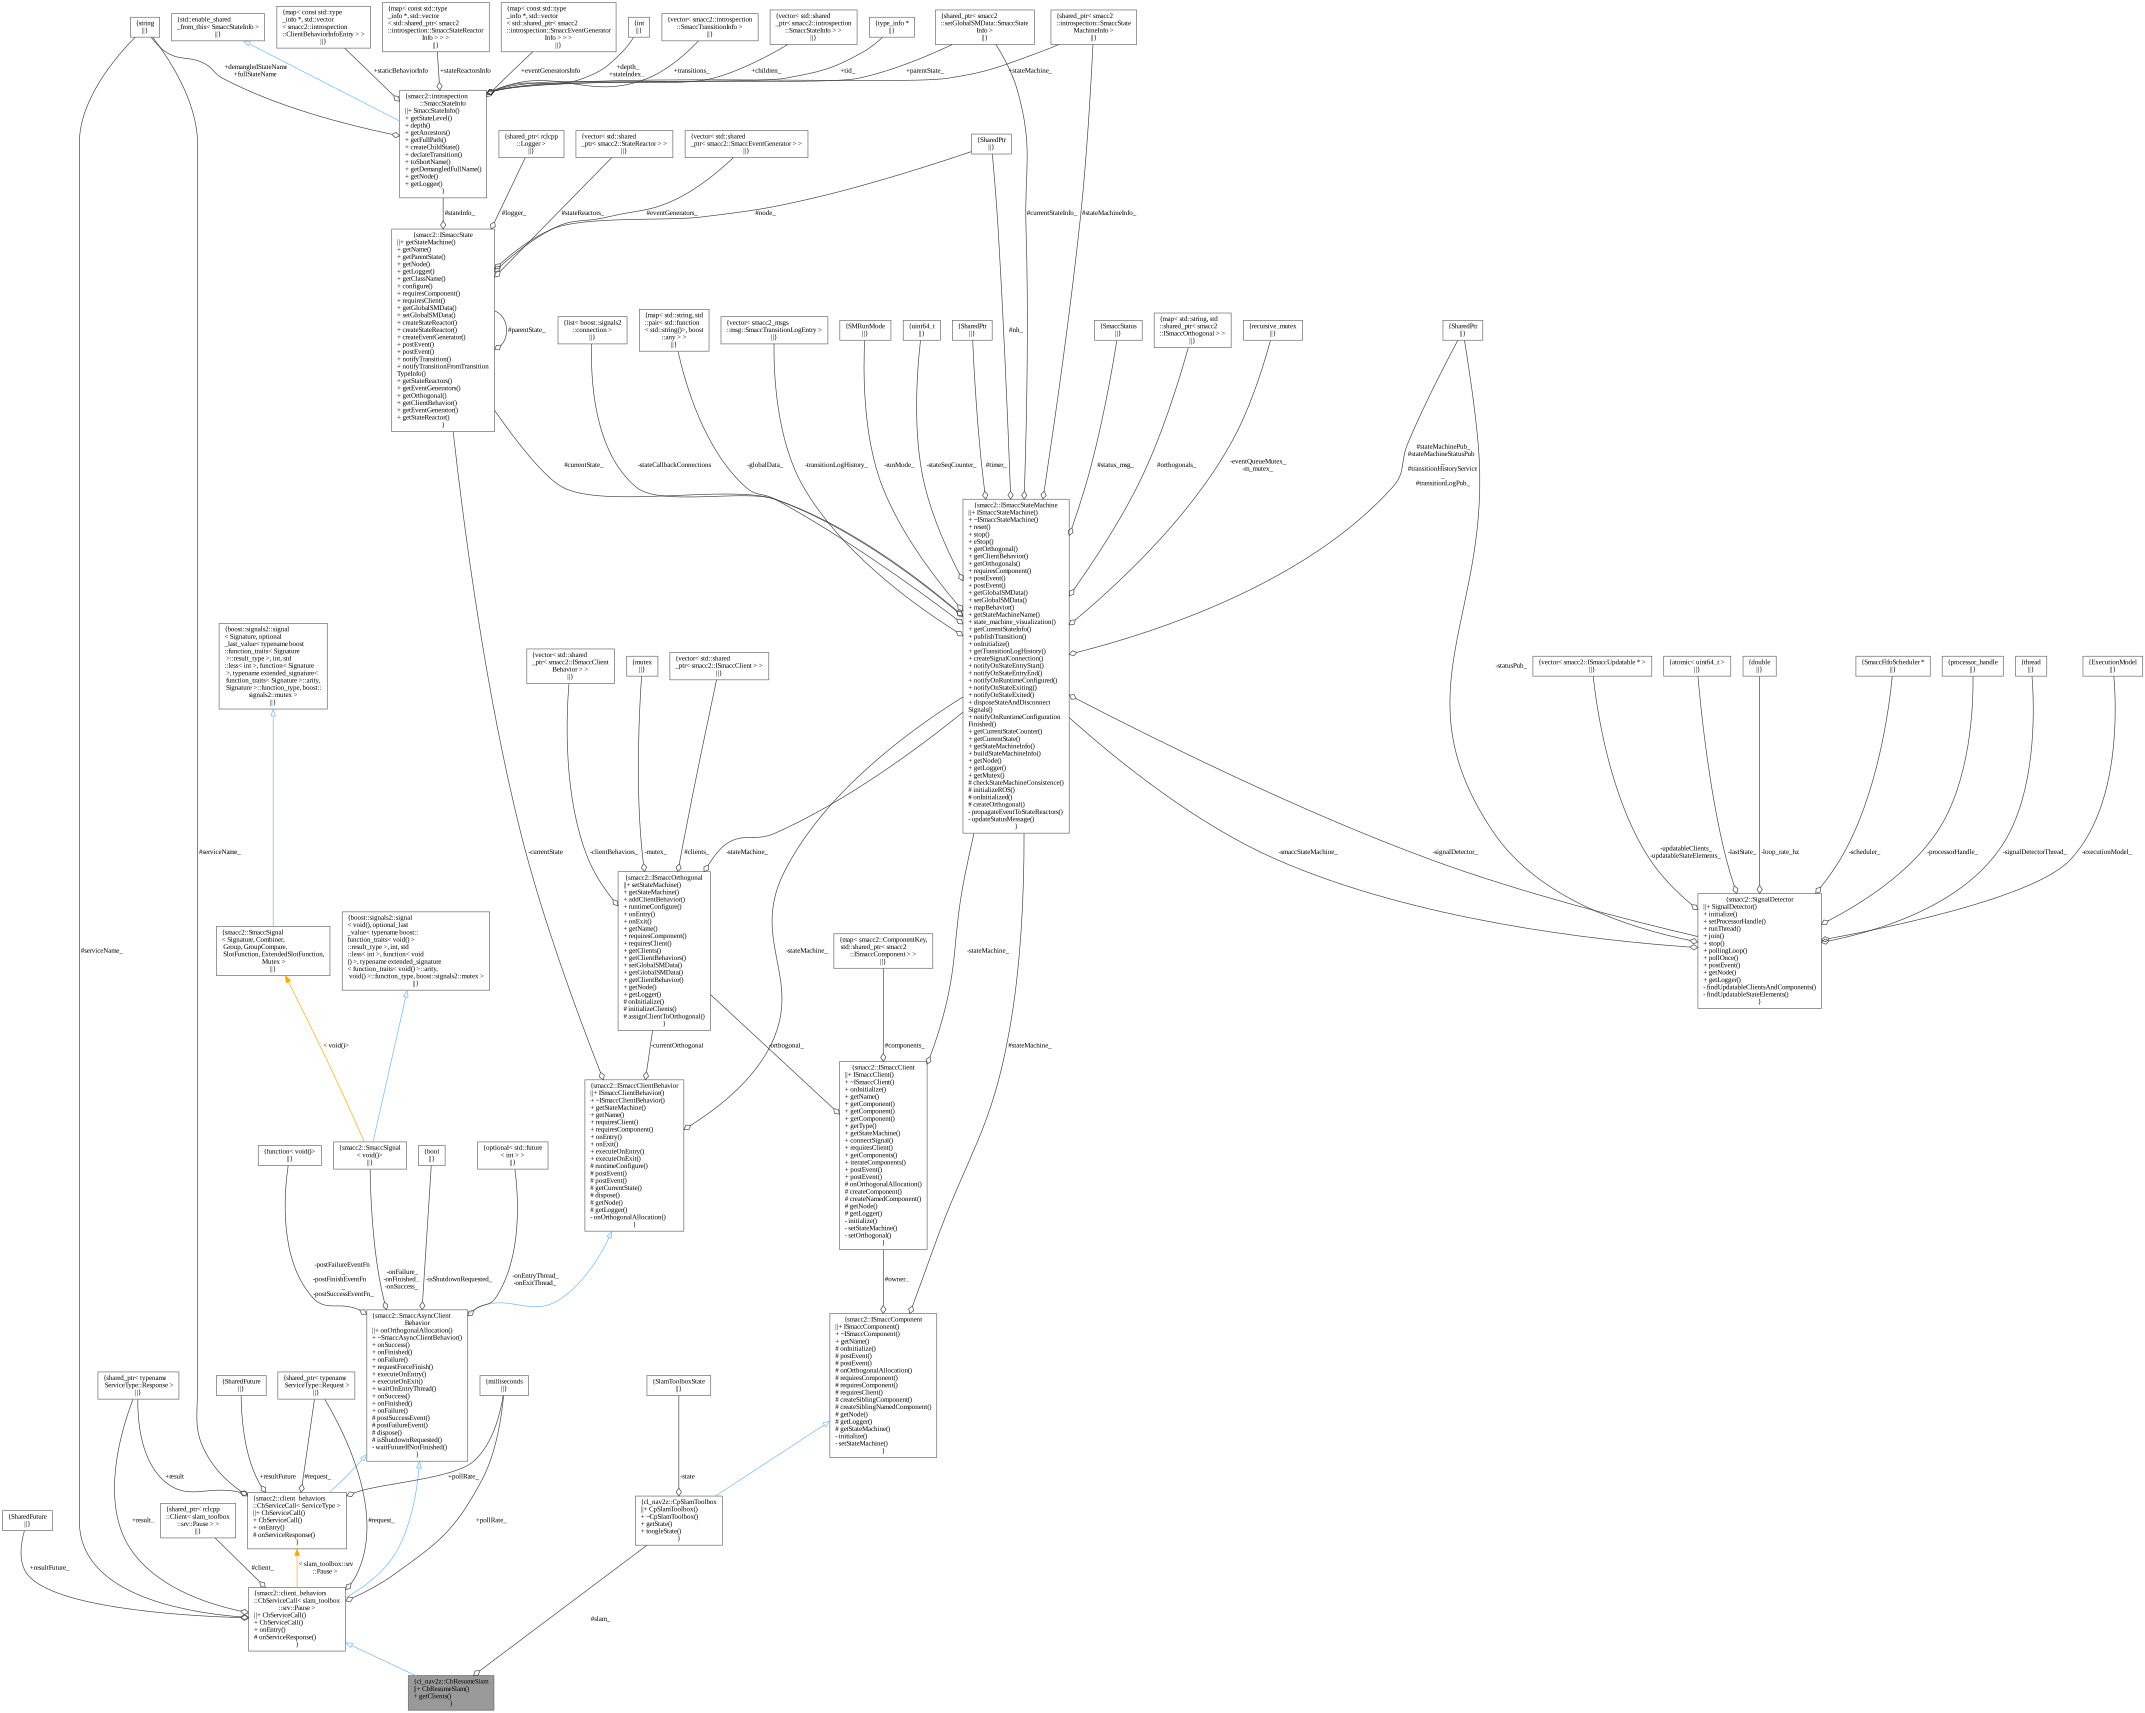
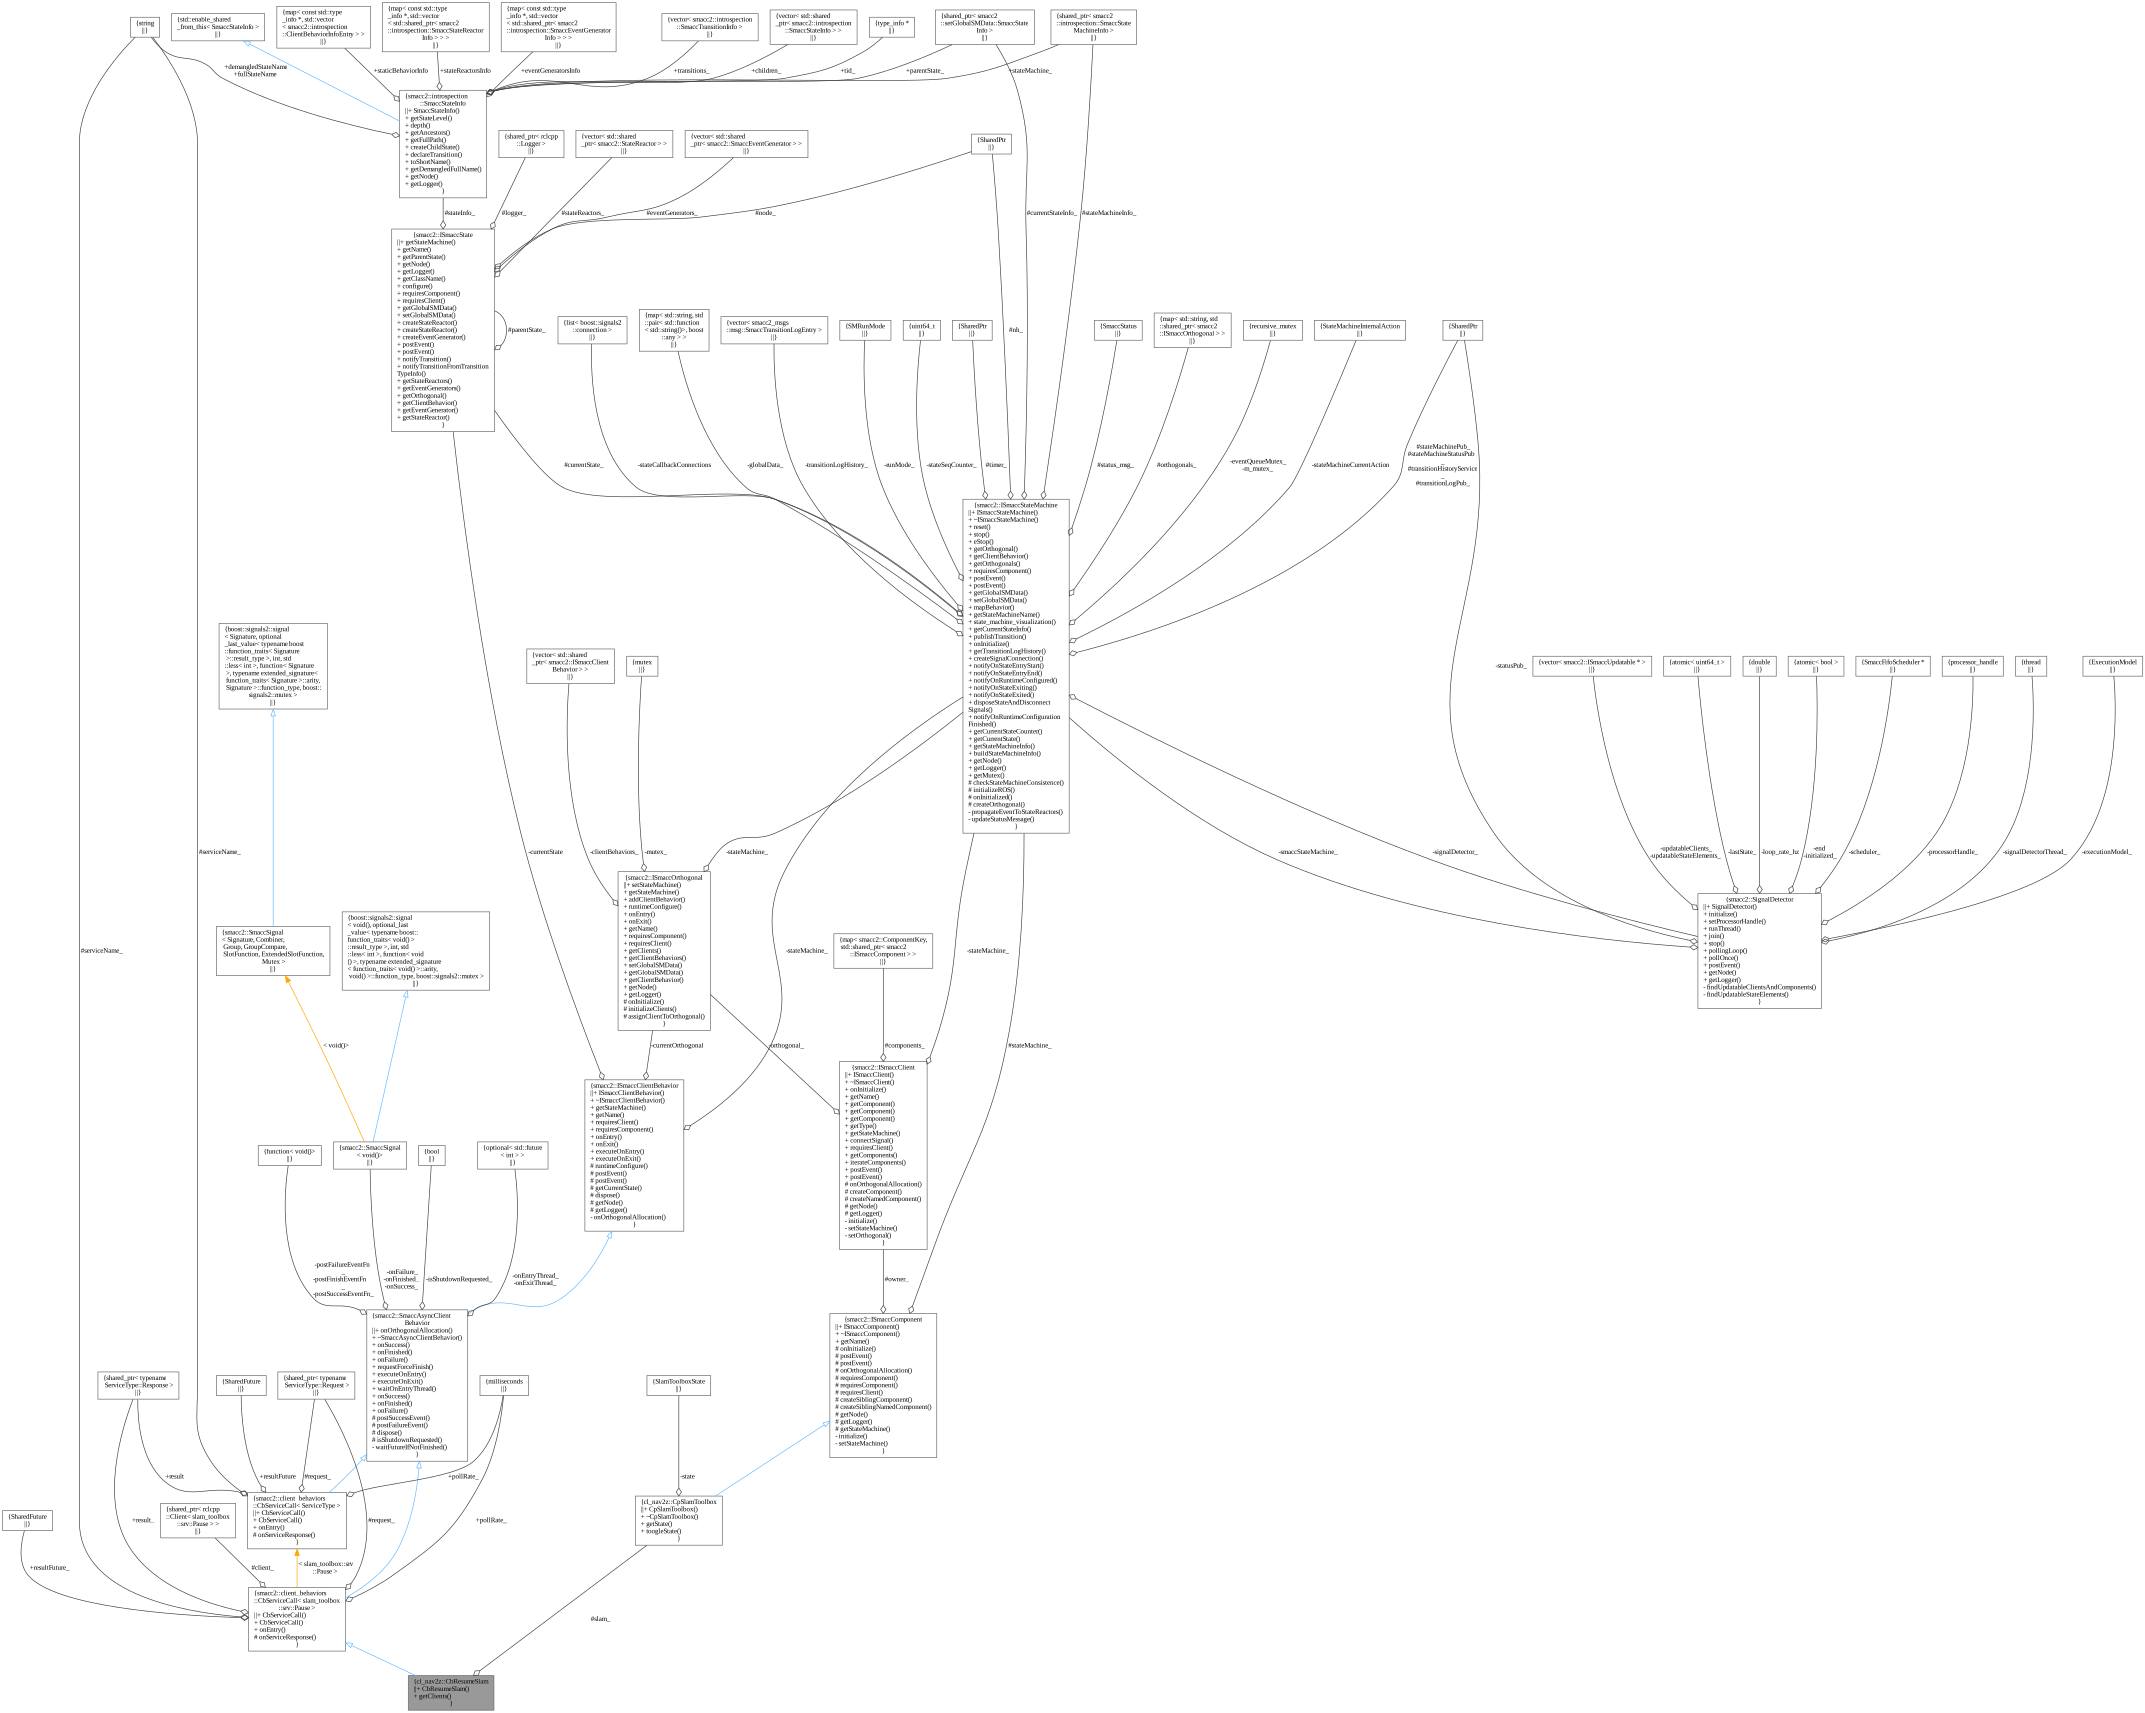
node "{int ||}": removed
node "{StateMachineInternalAction ||}": added
node "{vector< std::shared _ptr< smacc2::ISmaccClient > > ||}": removed
node "{atomic< bool > ||}": added
